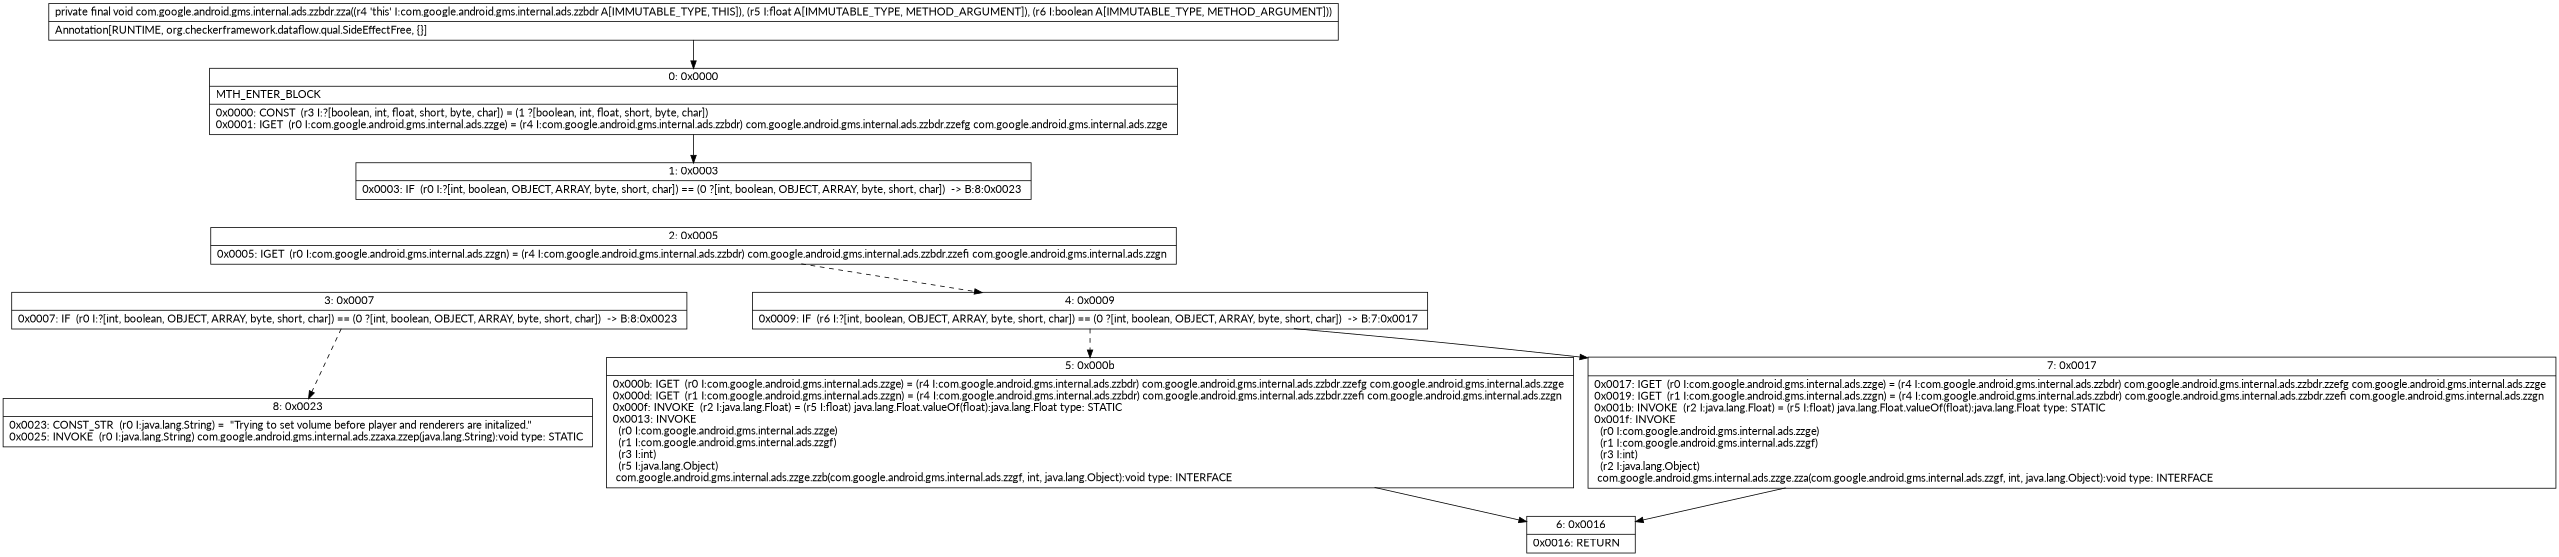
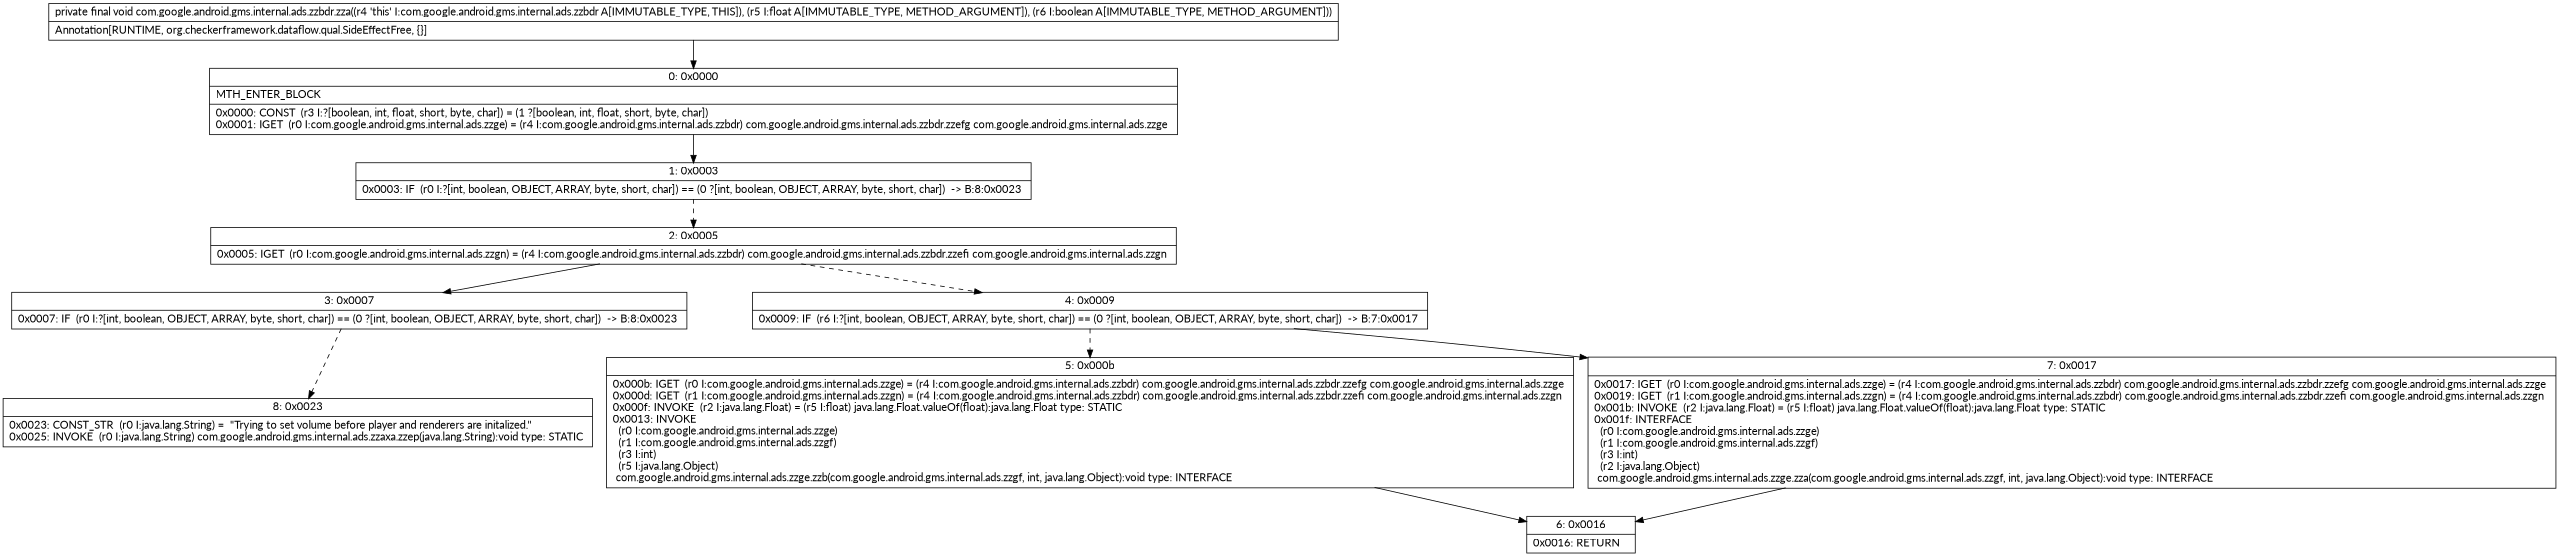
edge "1: 0x0003" -> "2: 0x0005": added
edge "2: 0x0005" -> "3: 0x0007": added
node "7: 0x0017": text "0x001f: INVOKE" -> "0x001f: INTERFACE"
